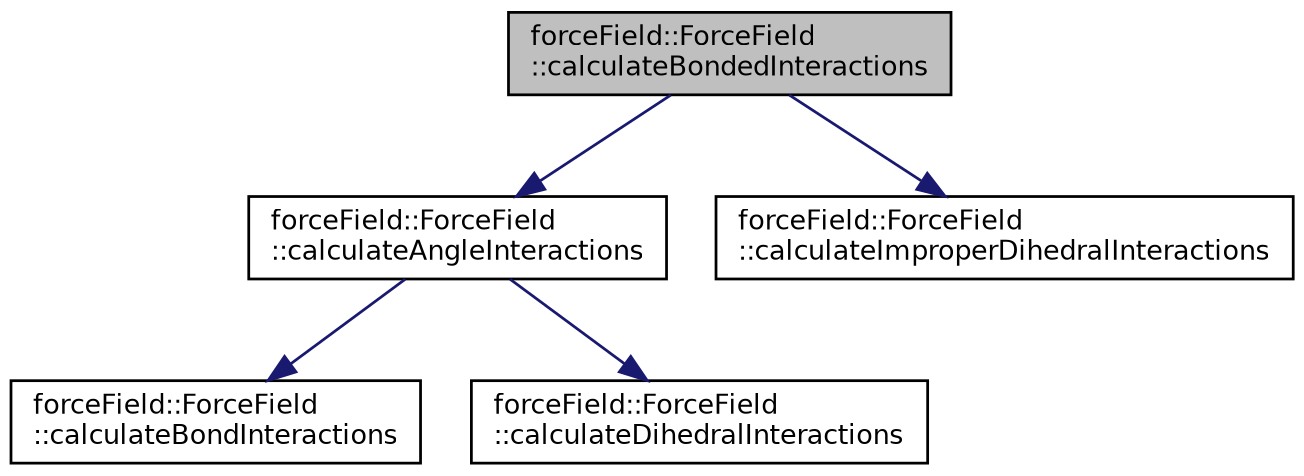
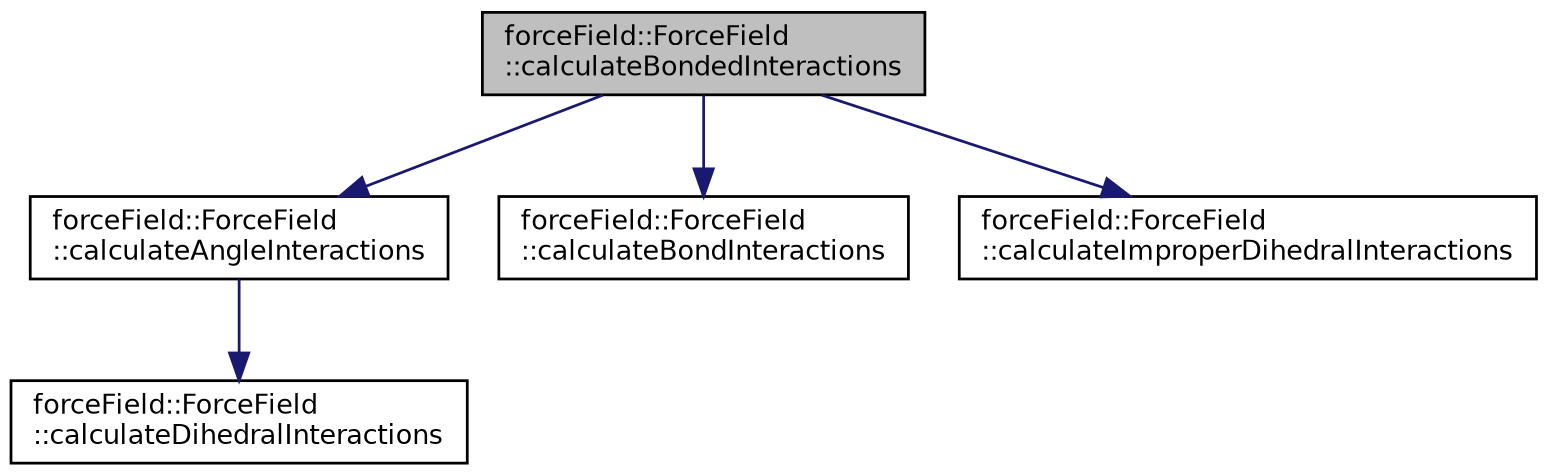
edge "forceField::ForceField ::calculateAngleInteractions" -> "forceField::ForceField ::calculateBondInteractions": now "forceField::ForceField ::calculateBondedInteractions" -> "forceField::ForceField ::calculateBondInteractions"
